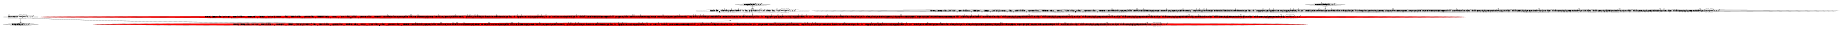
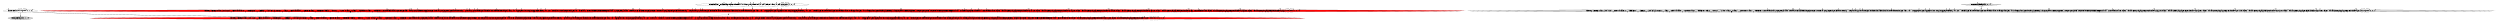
node "testTopNFilterJoin['1', '0', '0']": removed
node "testTopNFilterJoin['0', '1', '0']": shape diamond -> ellipse
